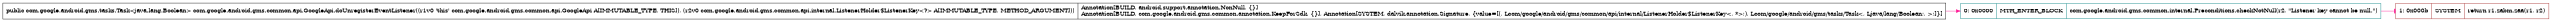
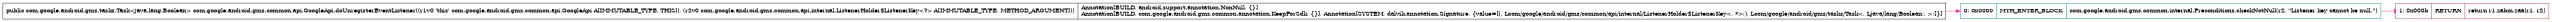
node "1: 0x000b": text "SYSTEM" -> "RETURN"
